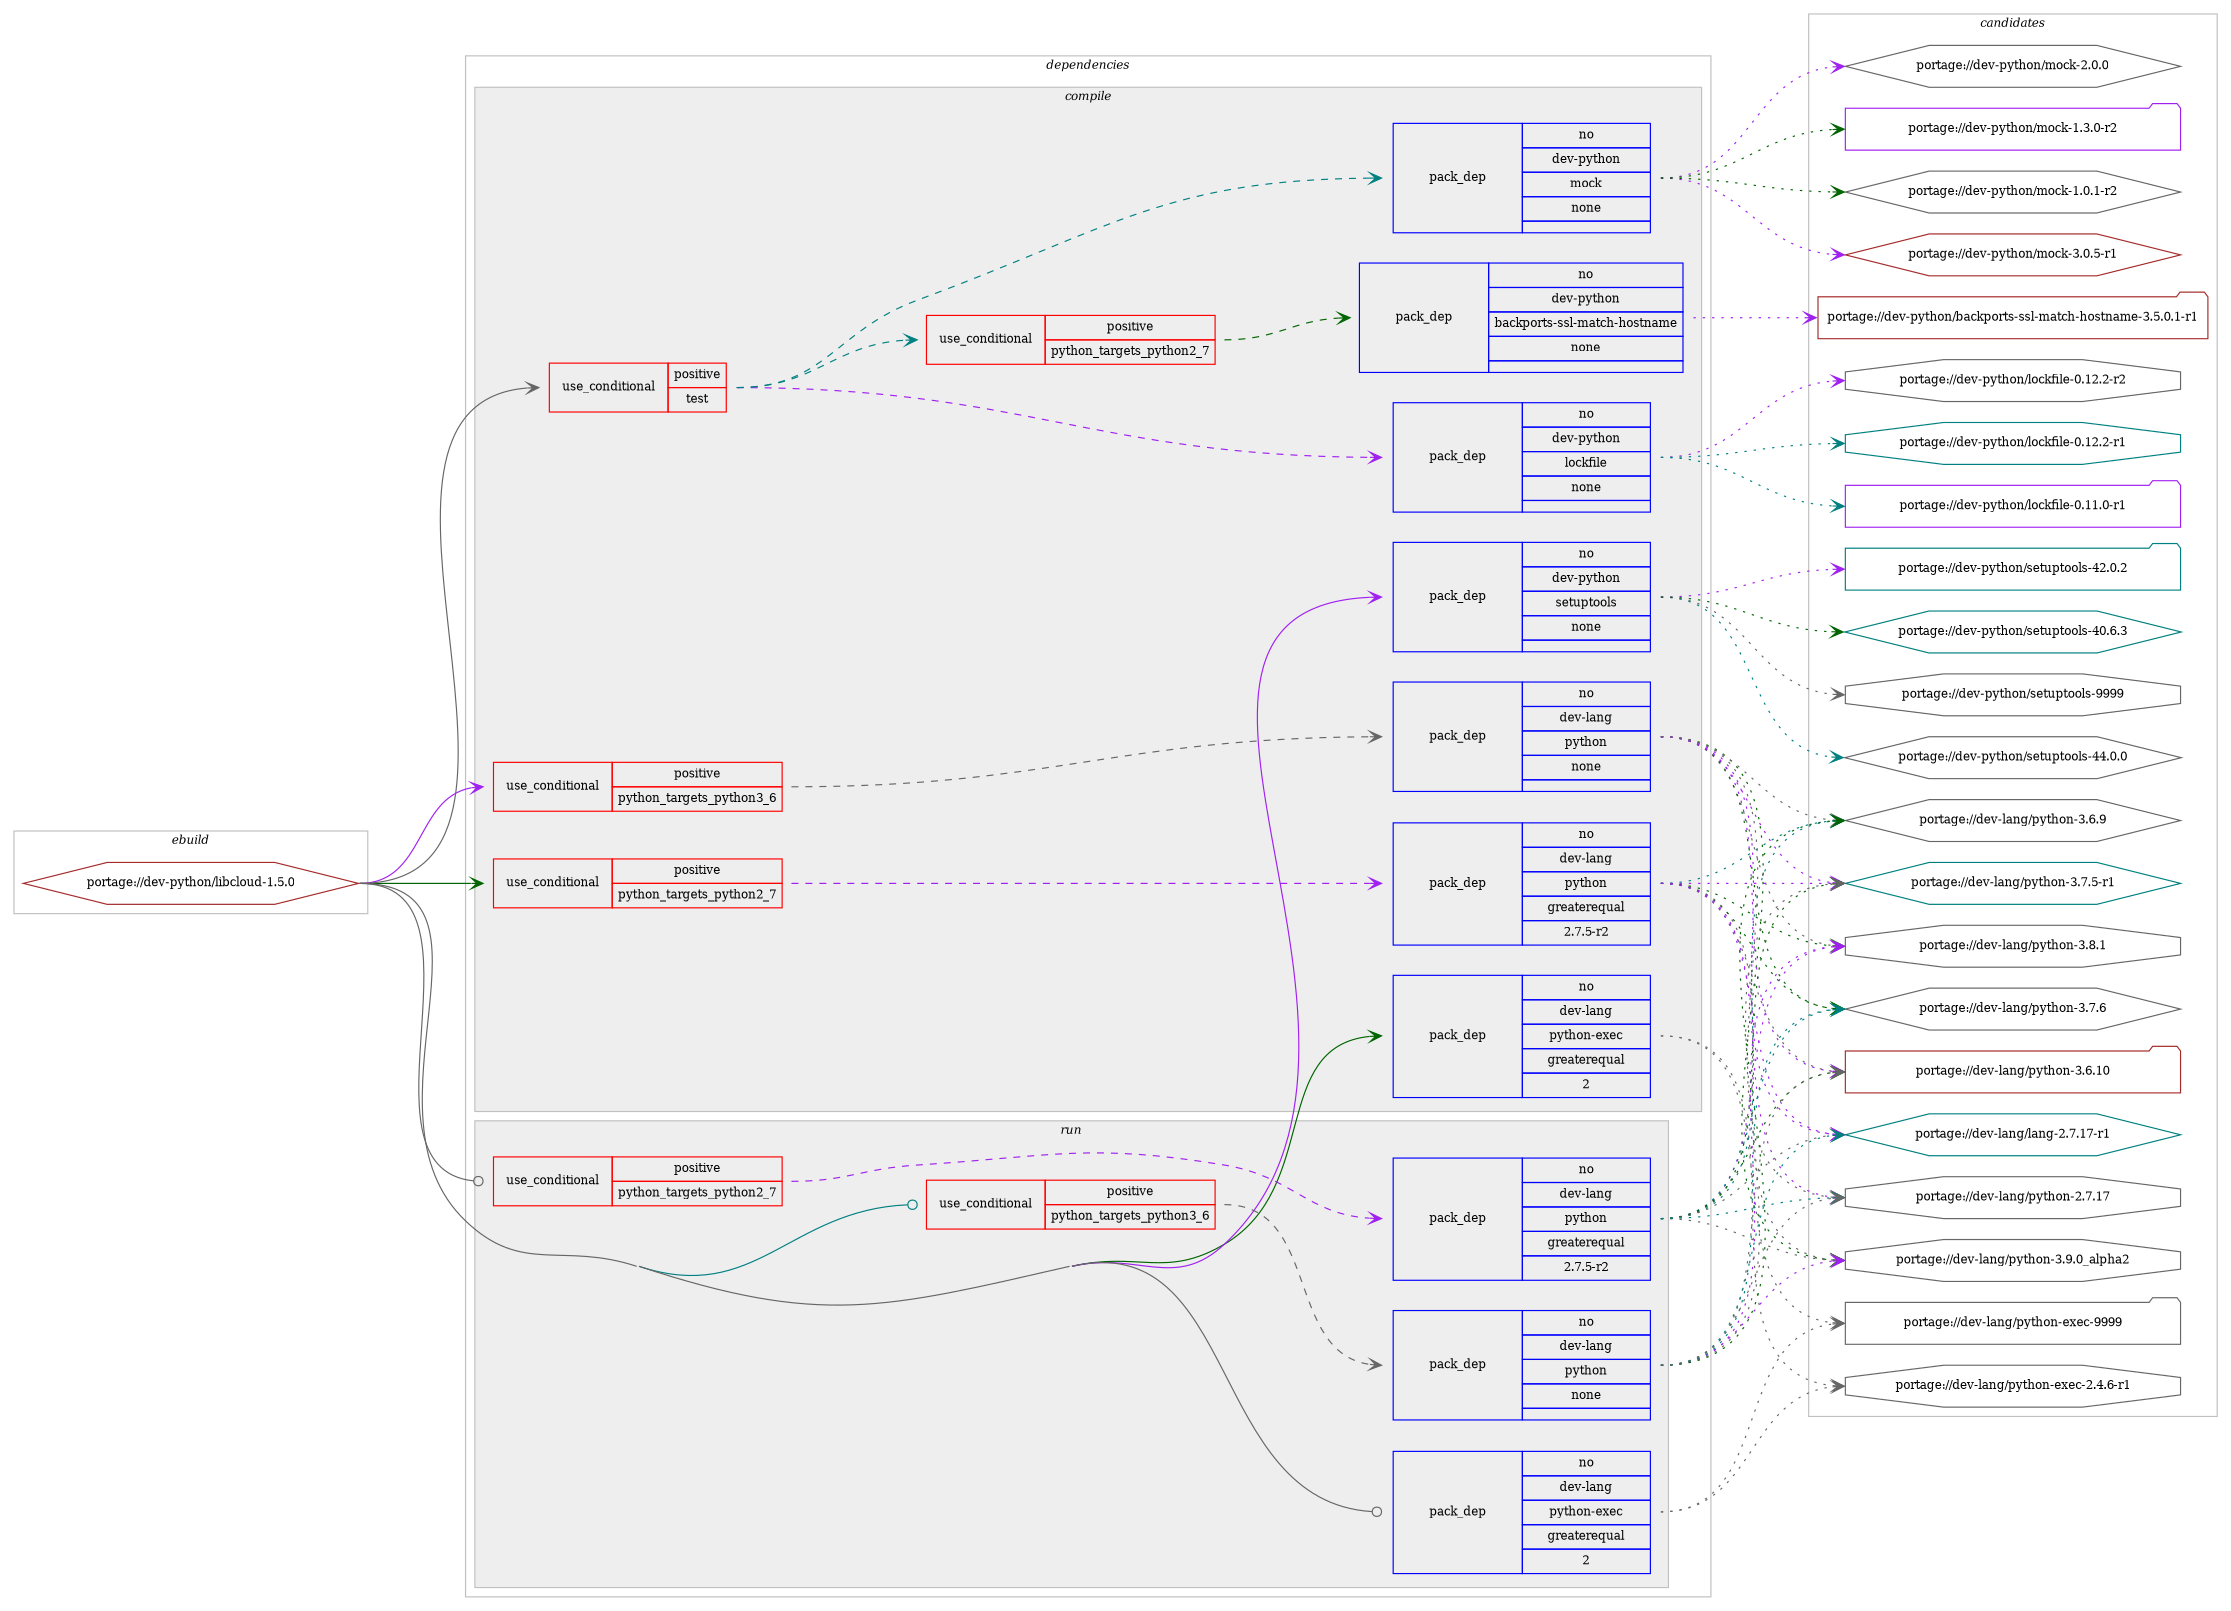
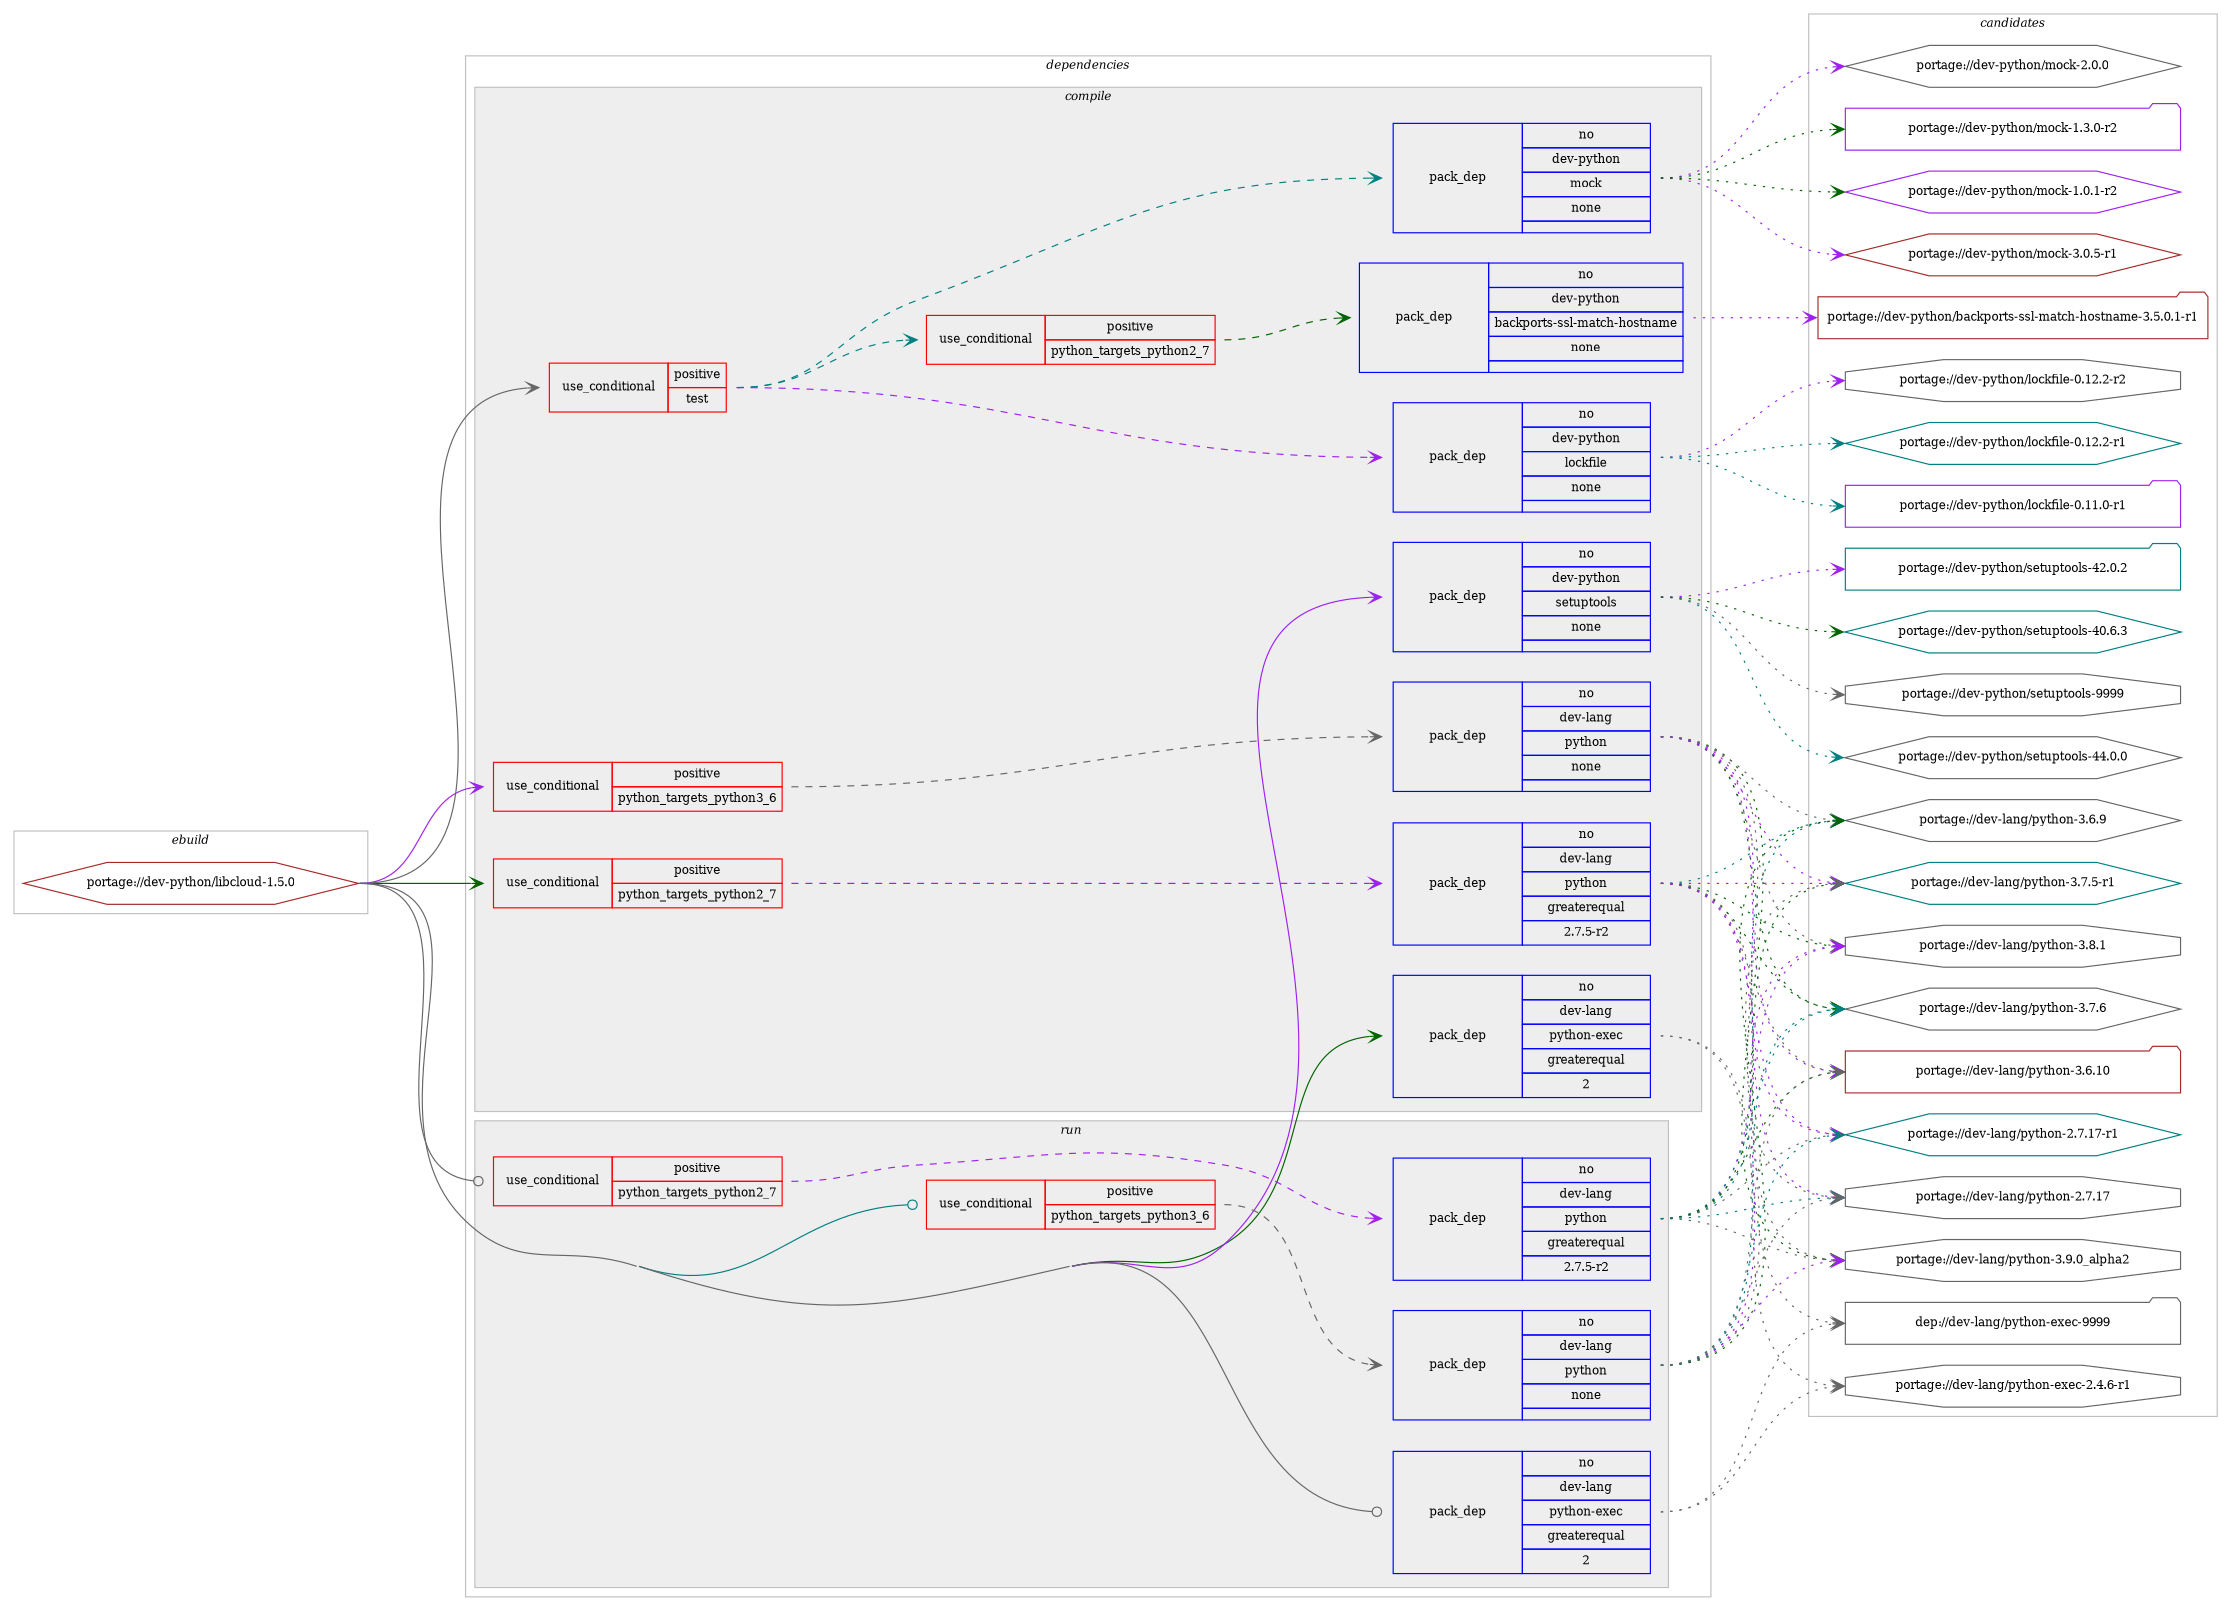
node "portage://dev-python/mock-1.0.1-r2": color gray40 -> purple
node "portage://dev-python/lockfile-0.12.2-r1": shape octagon -> hexagon
node "portage://dev-lang/lang-2.7.17-r1": label "portage://dev-lang/lang-2.7.17-r1" -> "portage://dev-lang/python-2.7.17-r1"
node "portage://dev-lang/python-exec-9999": label "portage://dev-lang/python-exec-9999" -> "dep://dev-lang/python-exec-9999"
